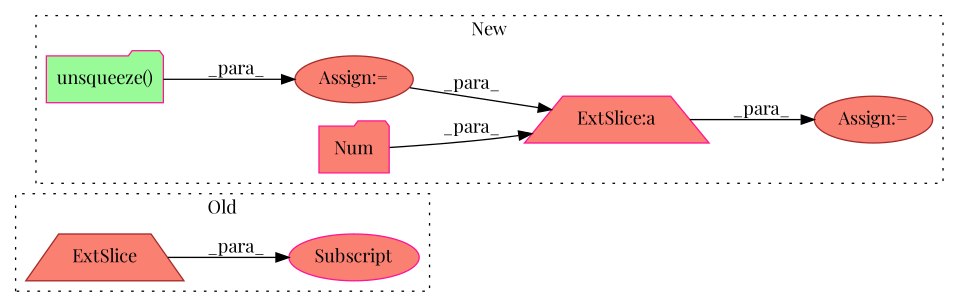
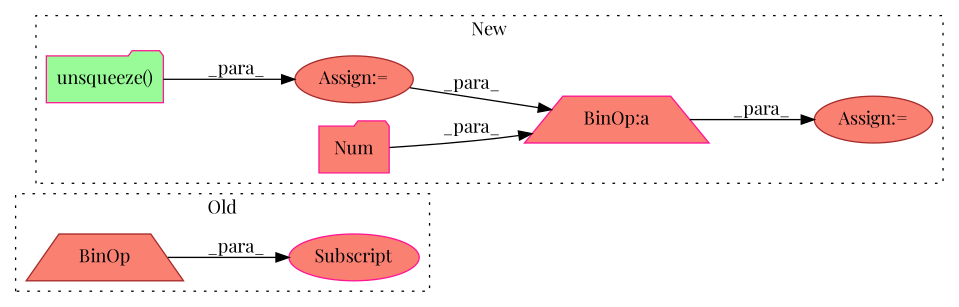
node "ExtSlice:a": label "ExtSlice:a" -> "BinOp:a"
node "ExtSlice": label "ExtSlice" -> "BinOp"
